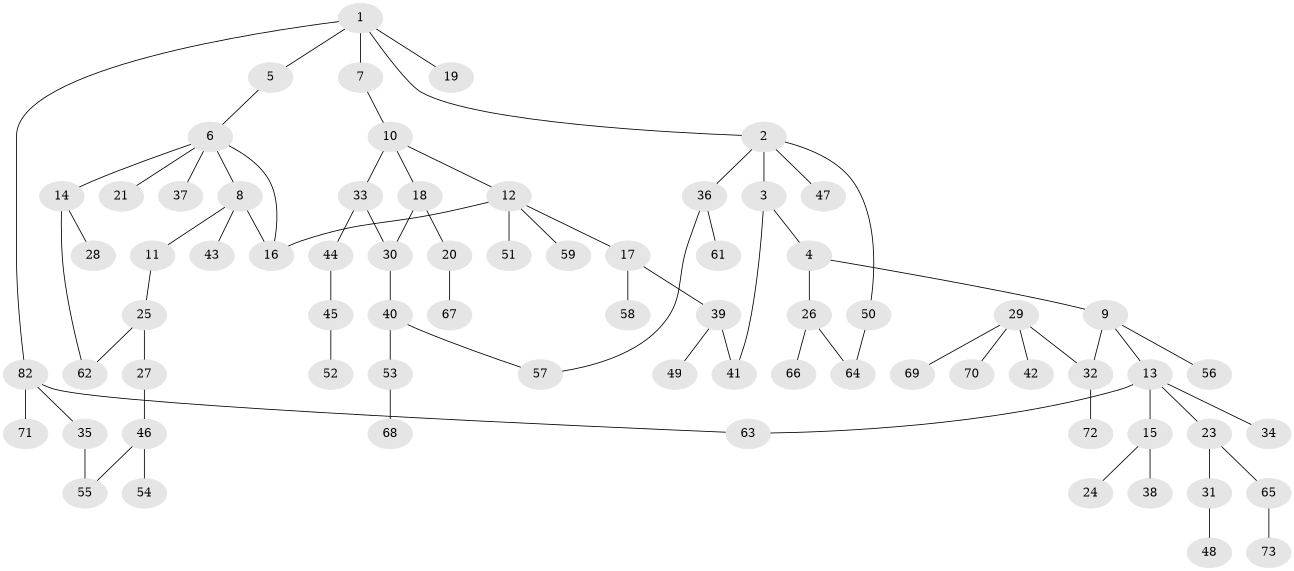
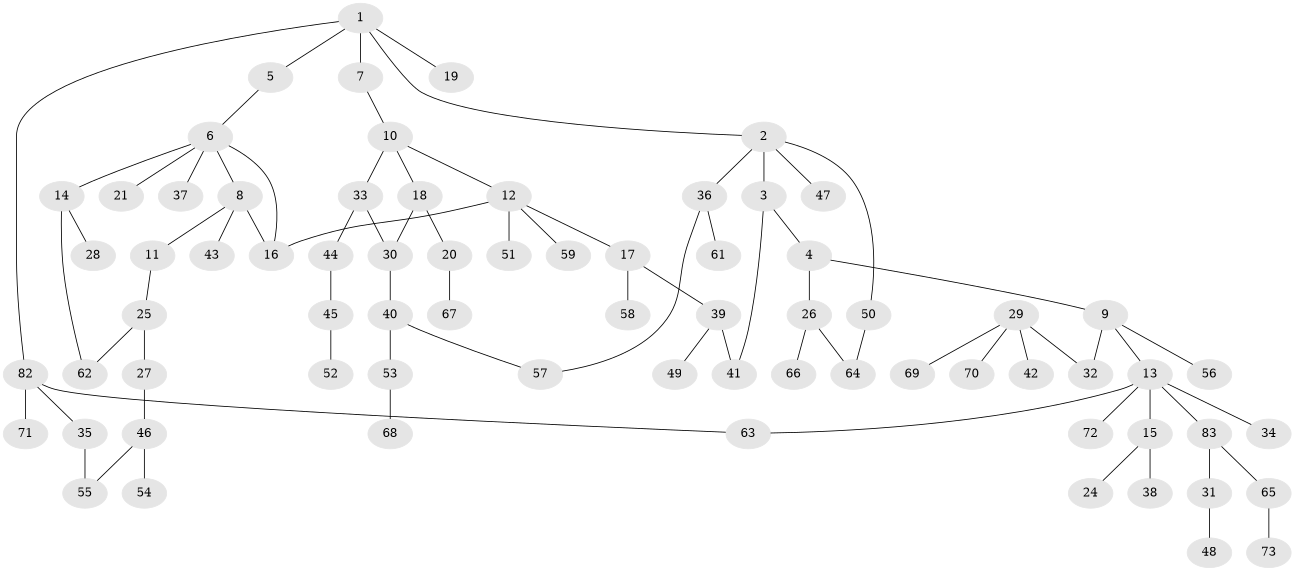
edge "32" -- "72": now "13" -- "72"
node "23": label "23" -> "83"
